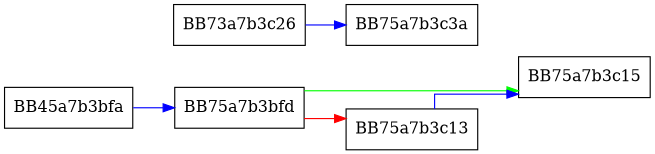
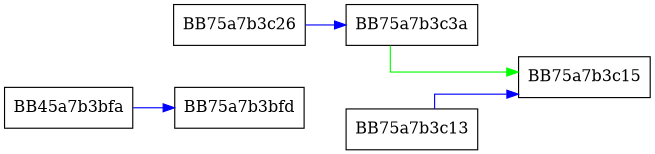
node "BB73a7b3c26": label "BB73a7b3c26" -> "BB75a7b3c26"
edge "BB75a7b3bfd" -> "BB75a7b3c15": now "BB75a7b3c3a" -> "BB75a7b3c15"
edge "BB75a7b3bfd" -> "BB75a7b3c13": removed
